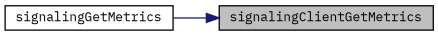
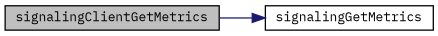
edge "signalingGetMetrics" -> "signalingClientGetMetrics": reversed
